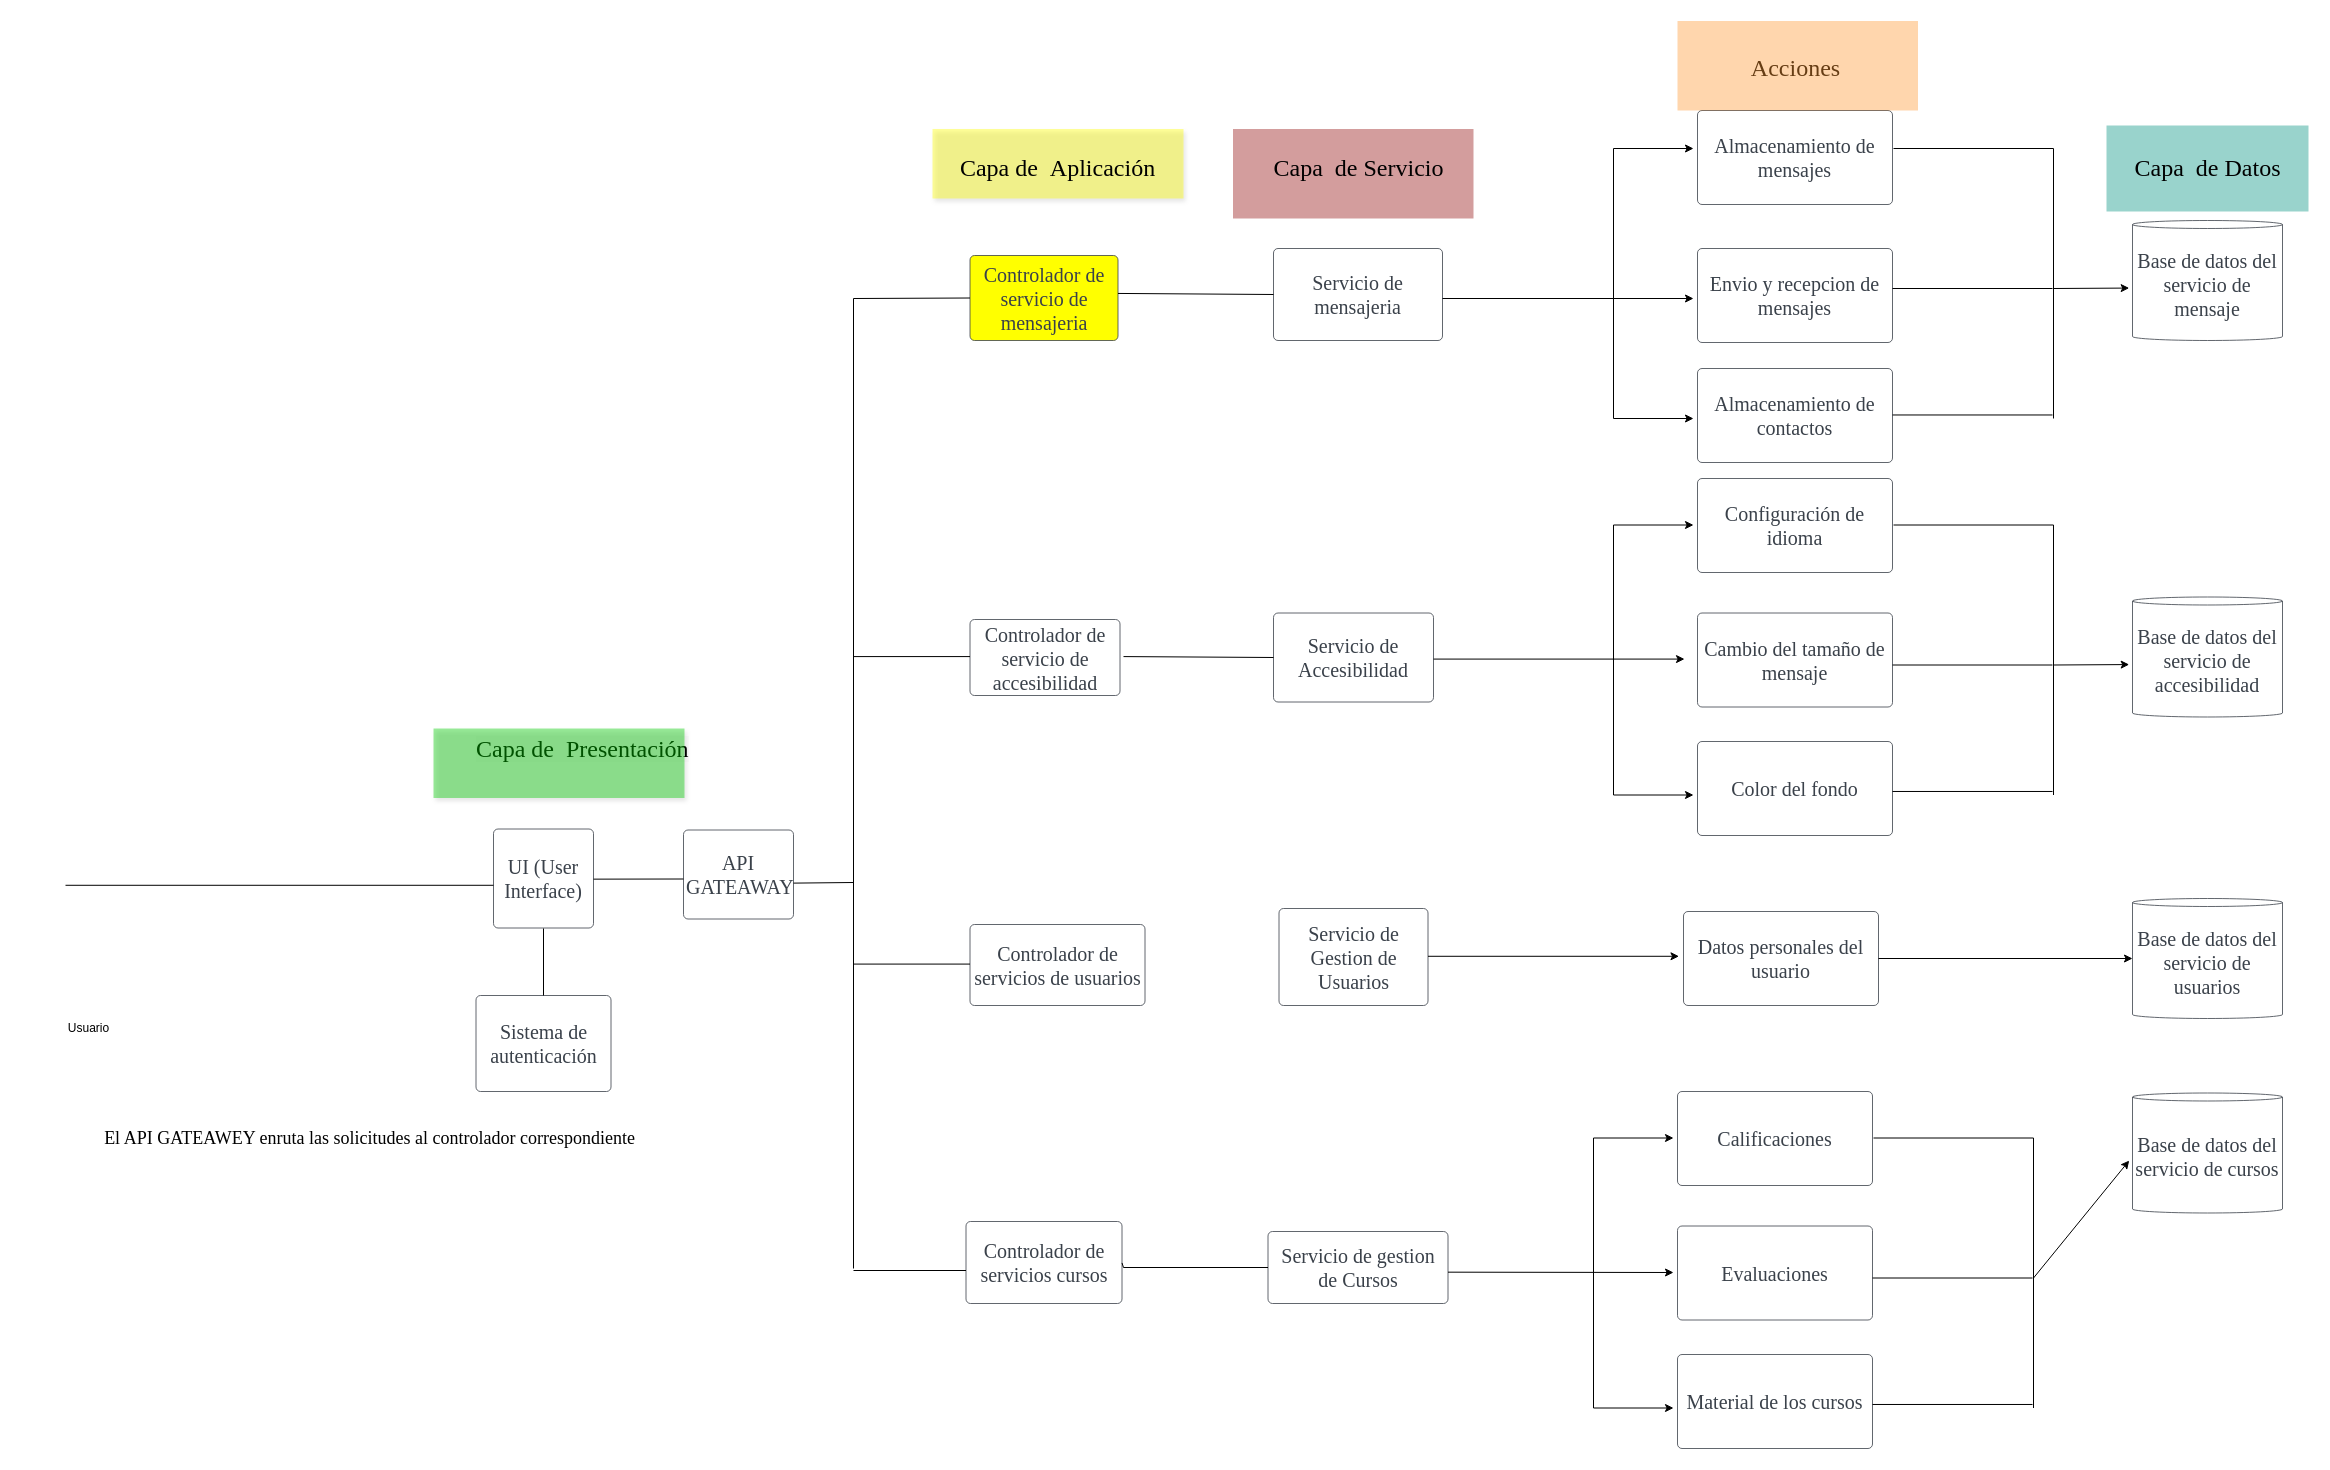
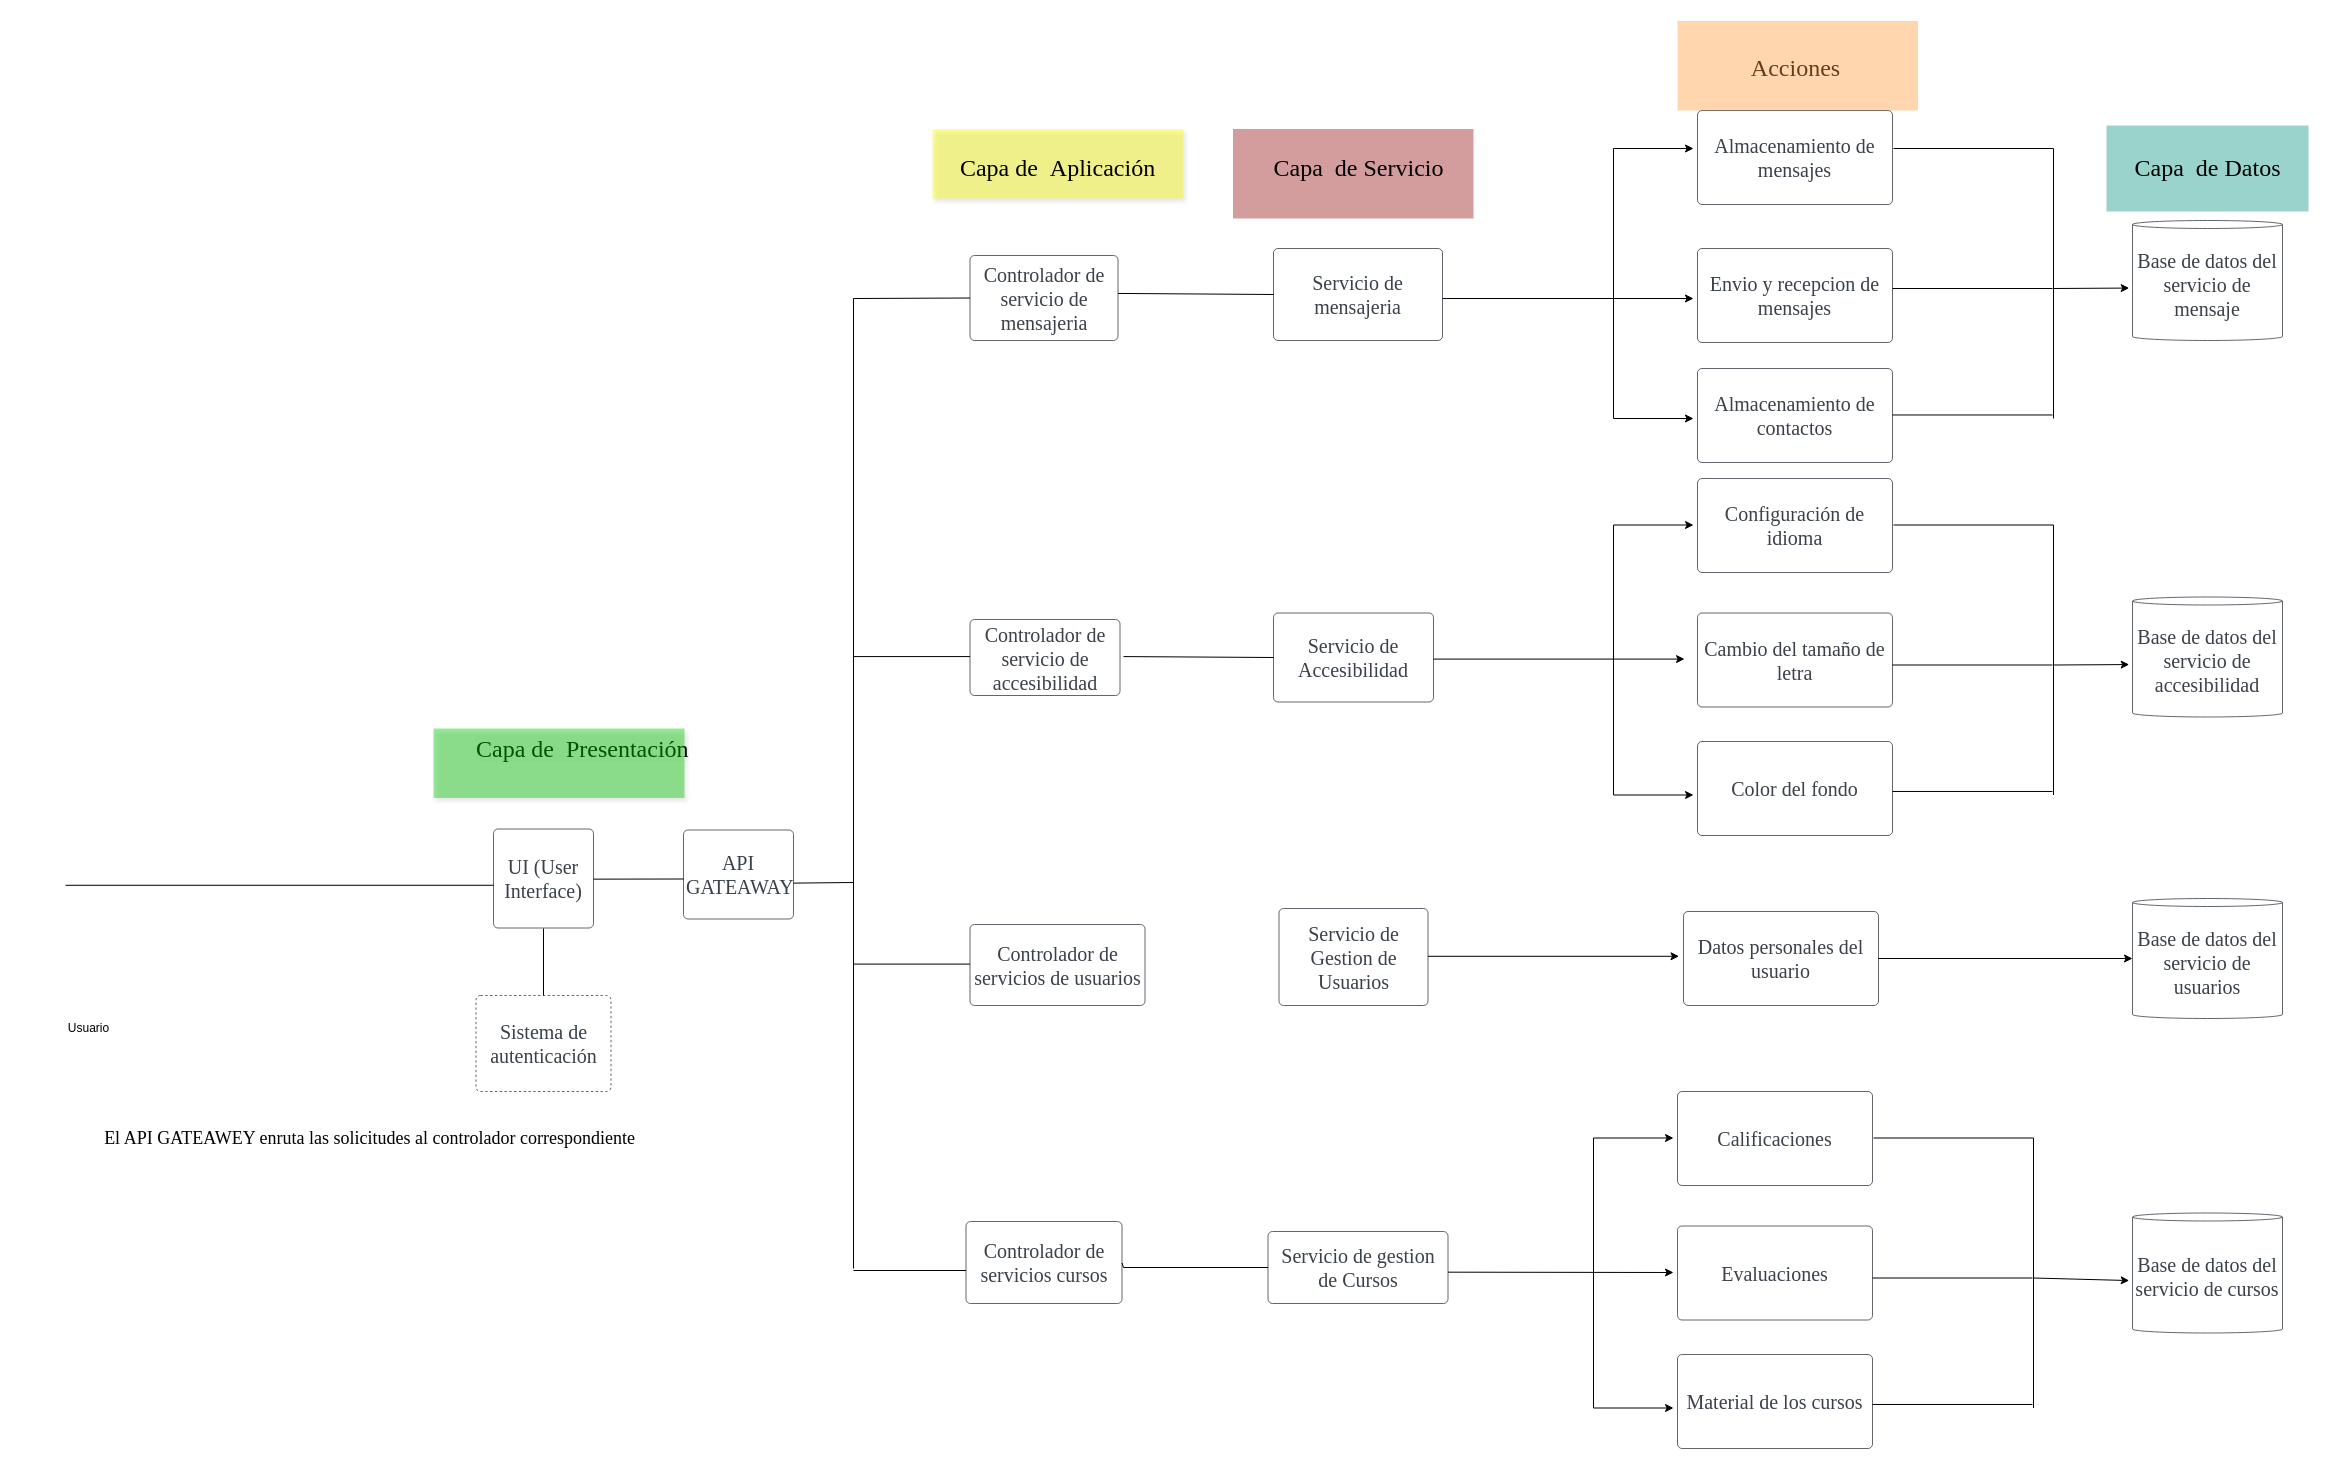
node "Controlador de servicio de mensajeria": fillcolor #ffff00 -> #ffffff
node "Cambio del tamaño de mensaje": label "Cambio del tamaño de mensaje" -> "Cambio del tamaño de letra"
node "Sistema de autenticación": style solid -> dashed
node "Base de datos del servicio de cursos": moved (2208, 1153) -> (2208, 1273)
